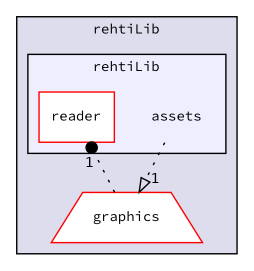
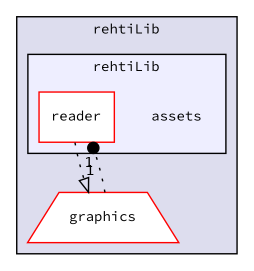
edge "assets" -> "graphics": now "reader" -> "graphics"
